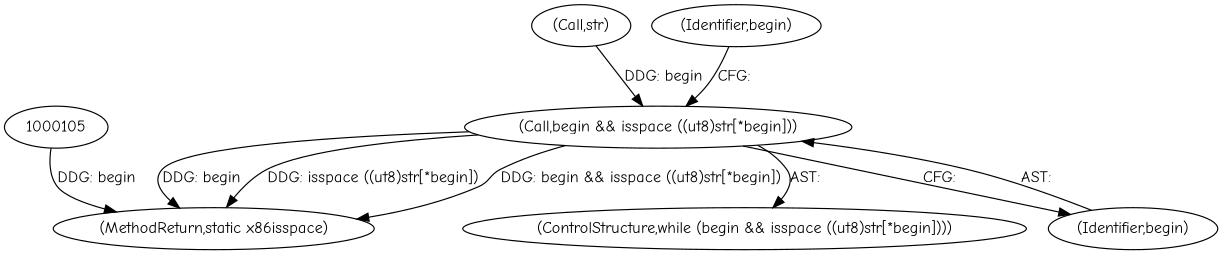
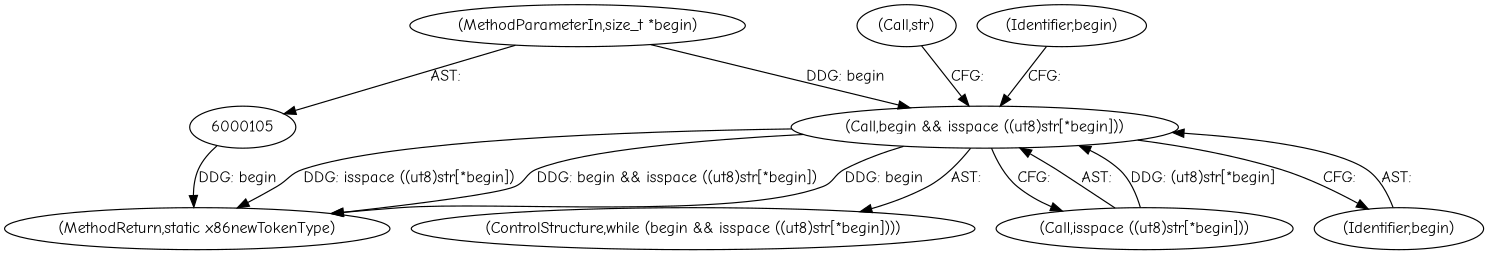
node "(MethodParameterIn,size_t *begin)": added
edge "(Call,str)" -> "(Call,begin && isspace ((ut8)str[*begin]))": label "DDG: begin" -> "CFG: "
node "1000105": label "1000105" -> "6000105"
node "(MethodReturn,static x86isspace)": label "(MethodReturn,static x86isspace)" -> "(MethodReturn,static x86newTokenType)"
node "(Call,isspace ((ut8)str[*begin]))": added
